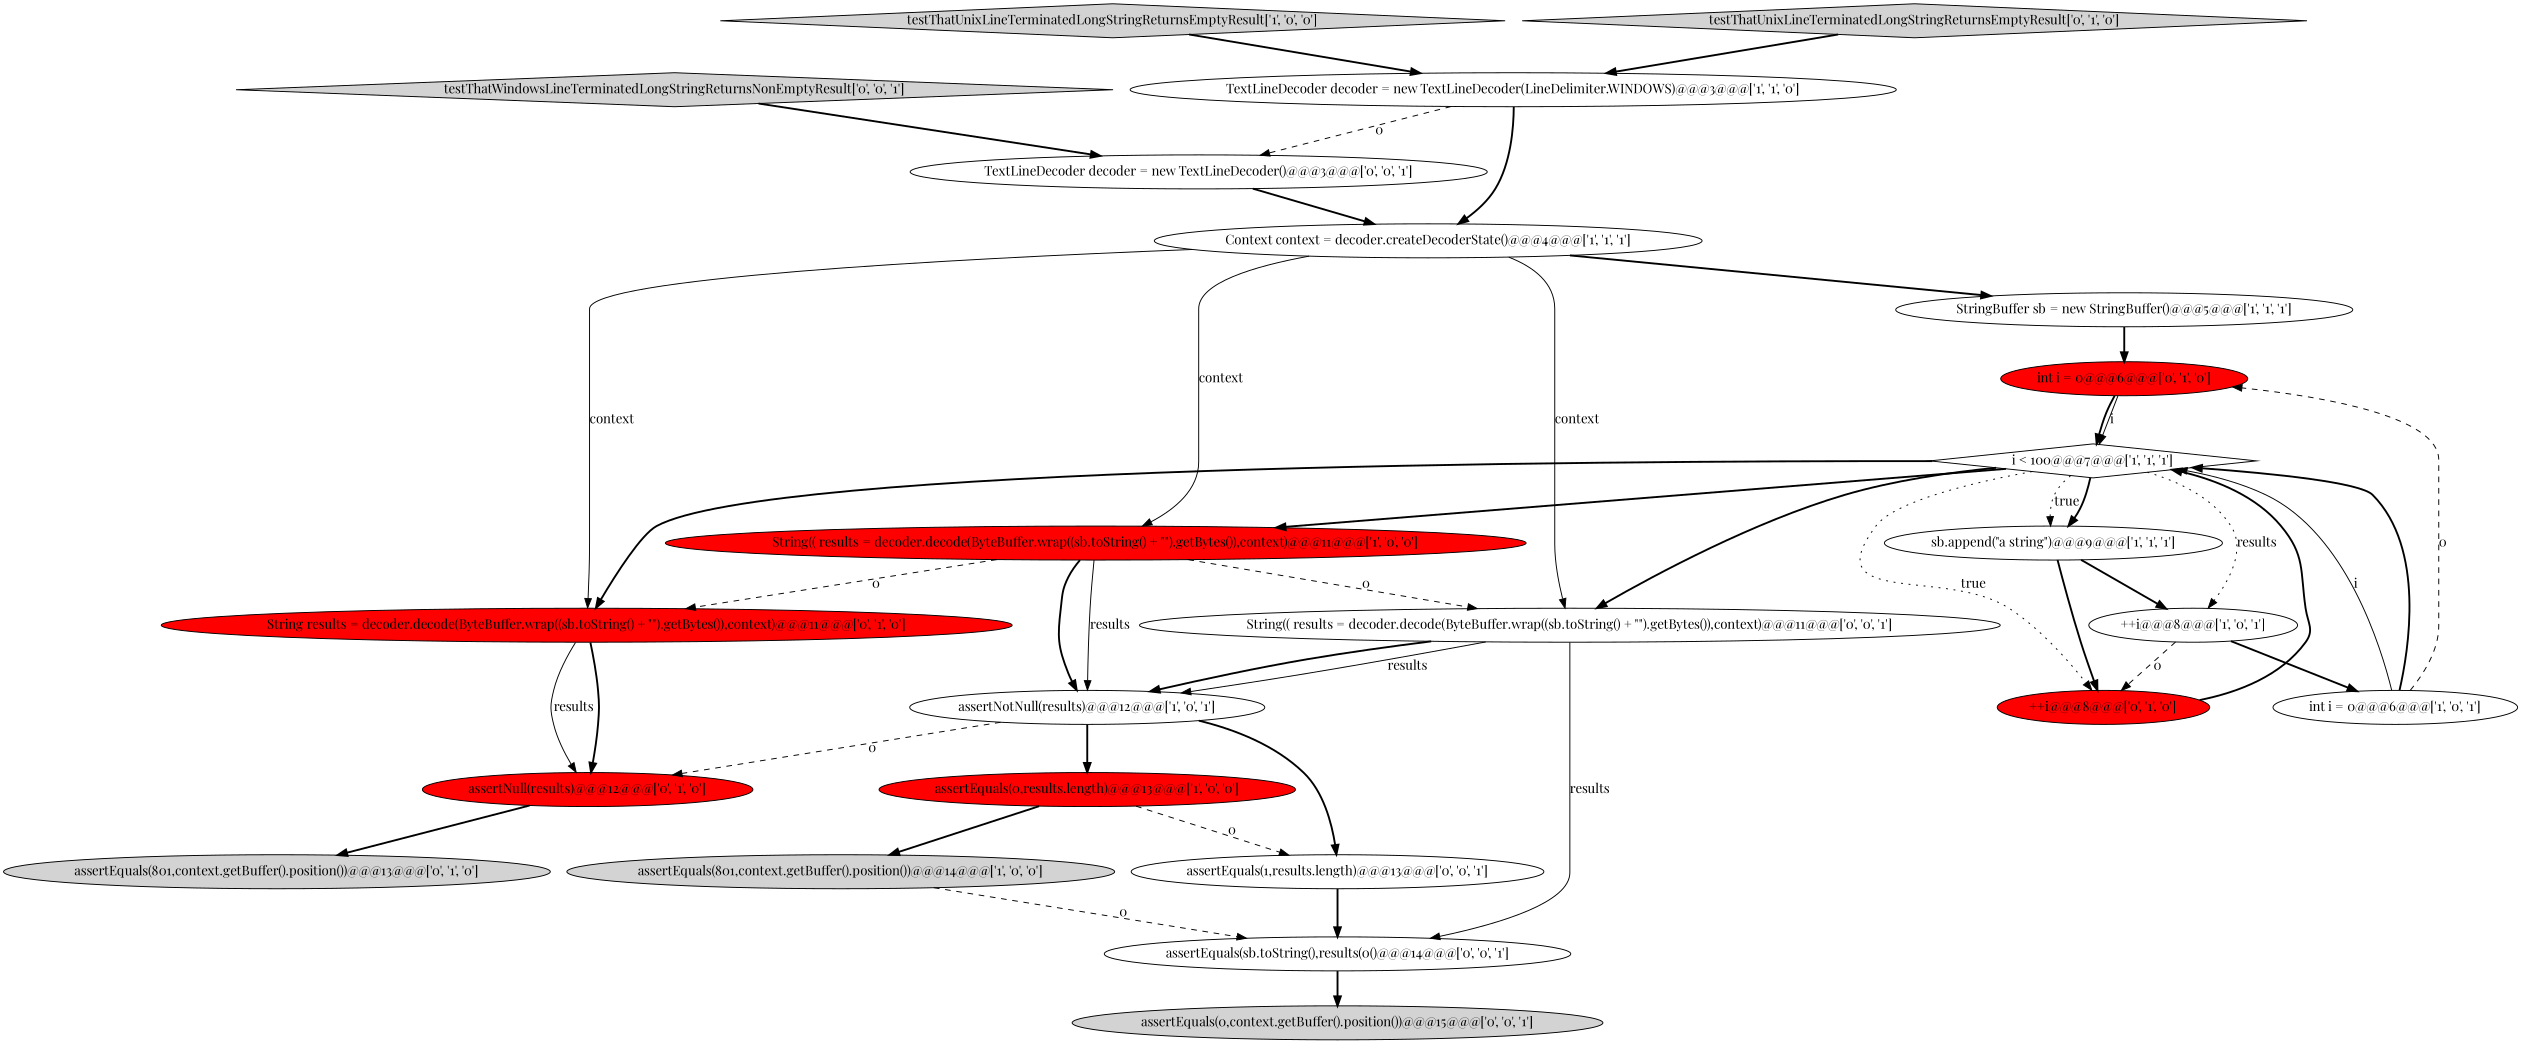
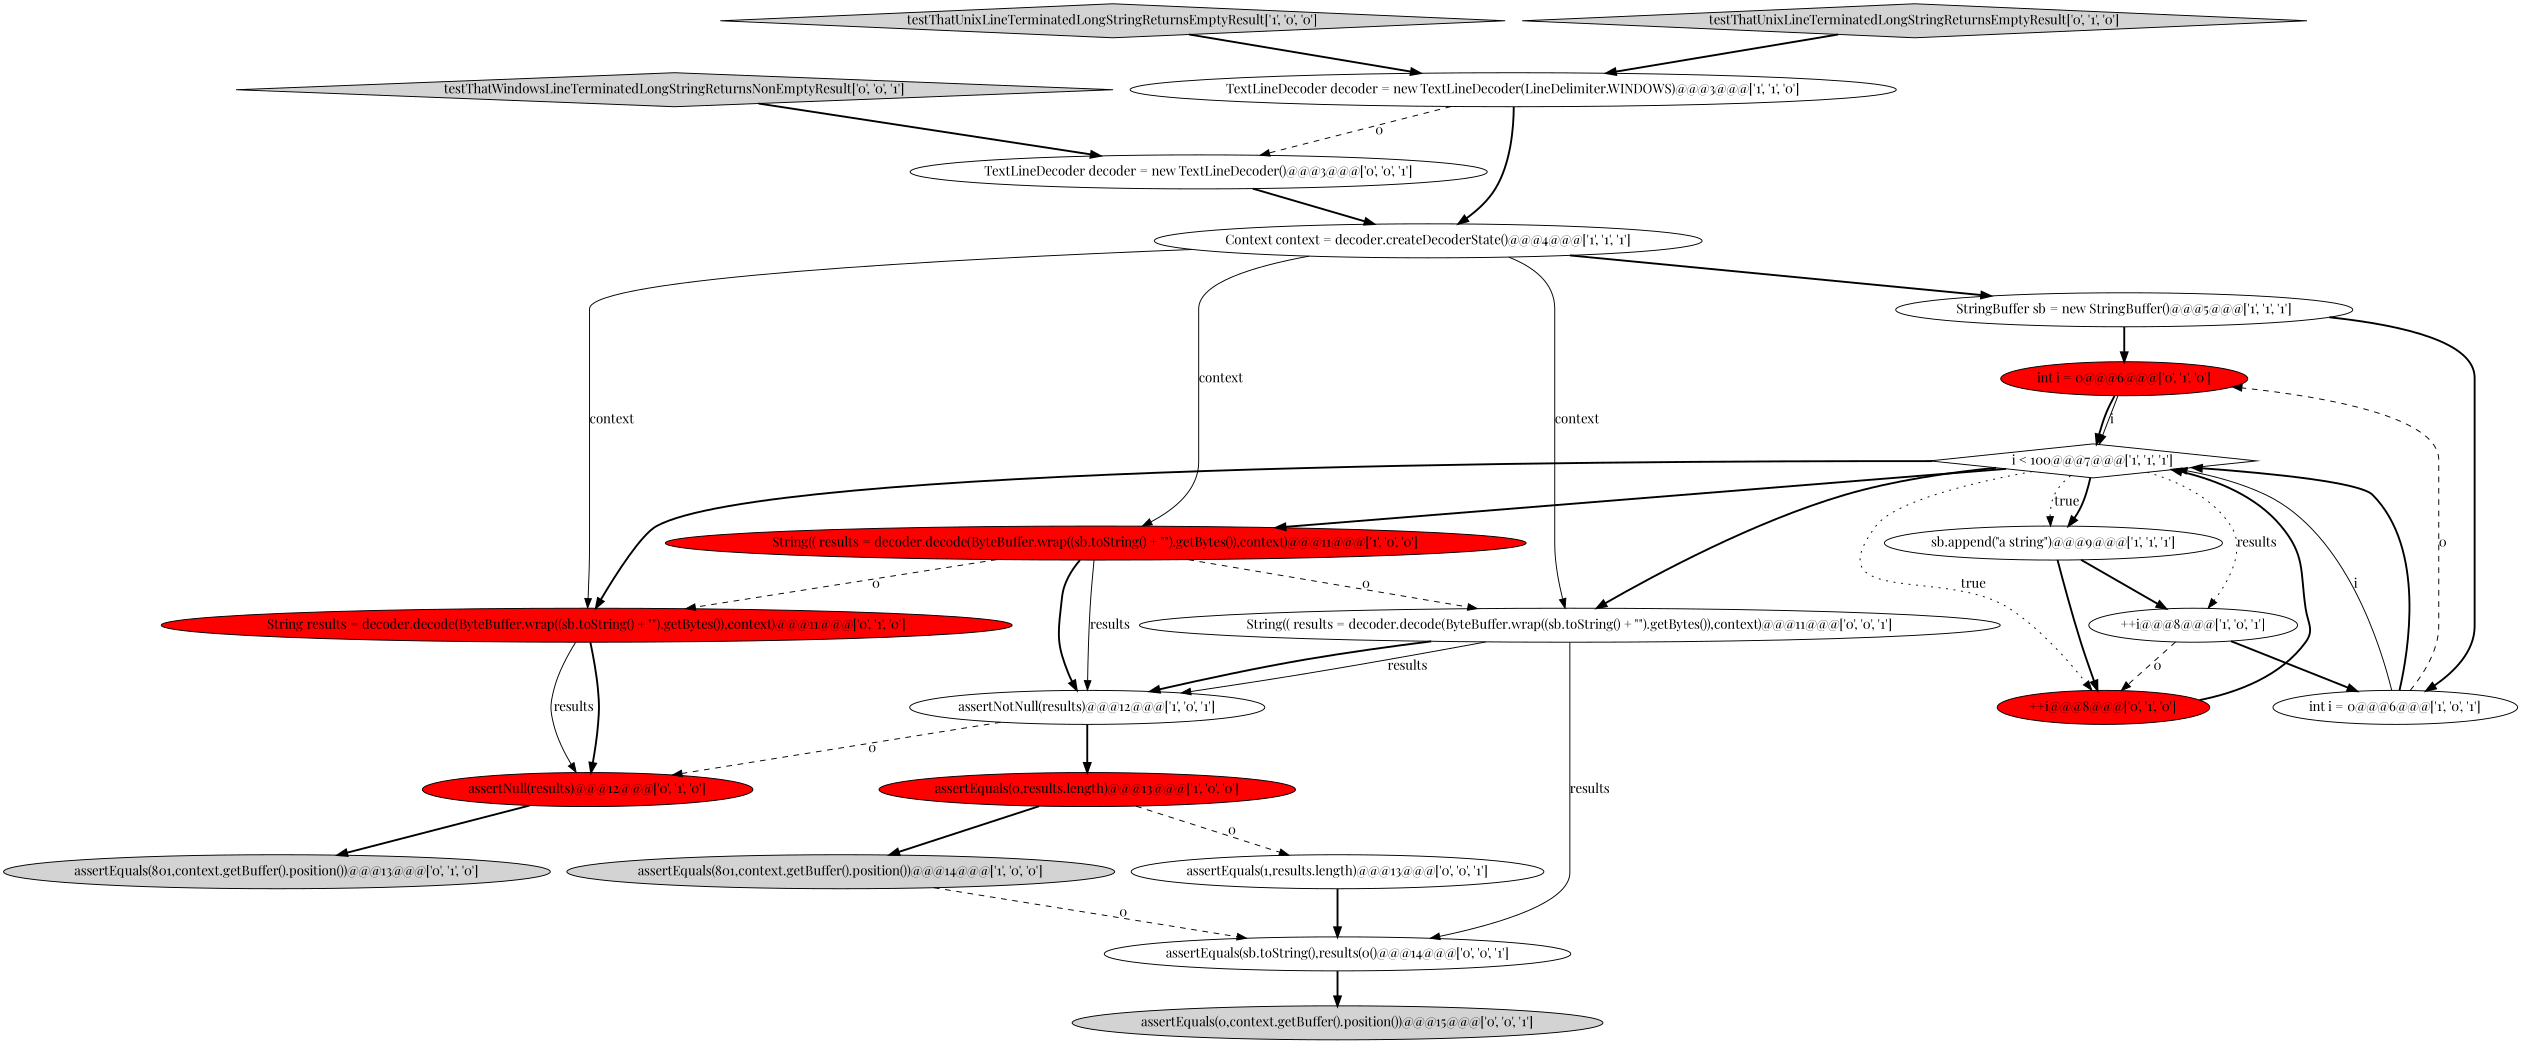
edge "StringBuffer sb = new StringBuffer()@@@5@@@['1', '1', '1']" -> "int i = 0@@@6@@@['1', '0', '1']": added
edge "assertNotNull(results)@@@12@@@['1', '0', '1']" -> "assertEquals(1,results.length)@@@13@@@['0', '0', '1']": removed
